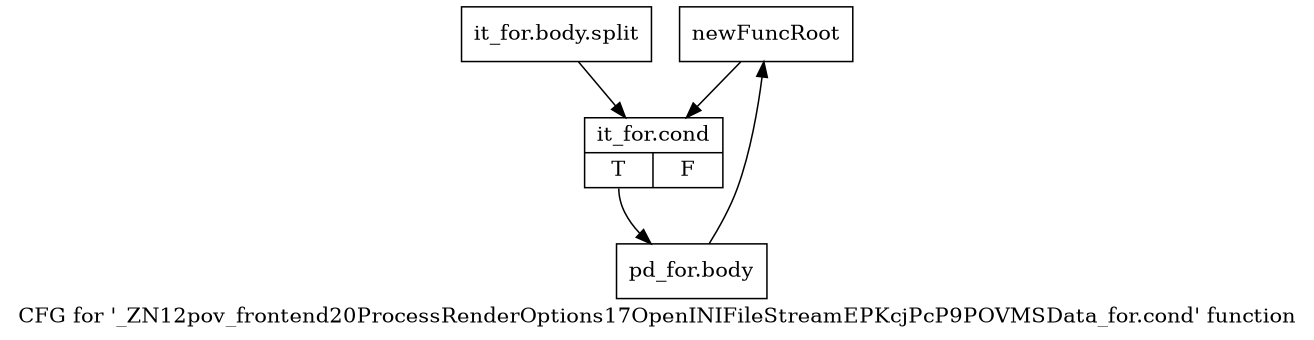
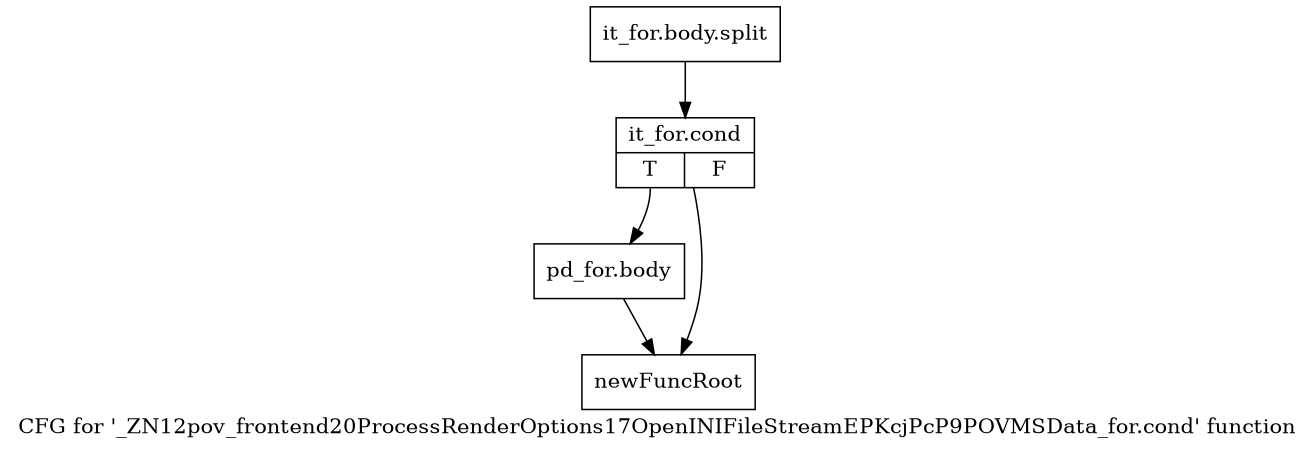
edge "newFuncRoot" -> "it_for.cond": reversed
